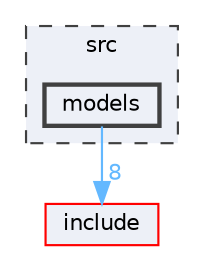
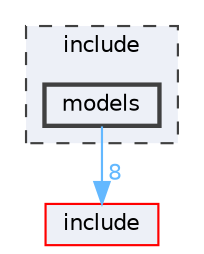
cluster "src": label "src" -> "include"
